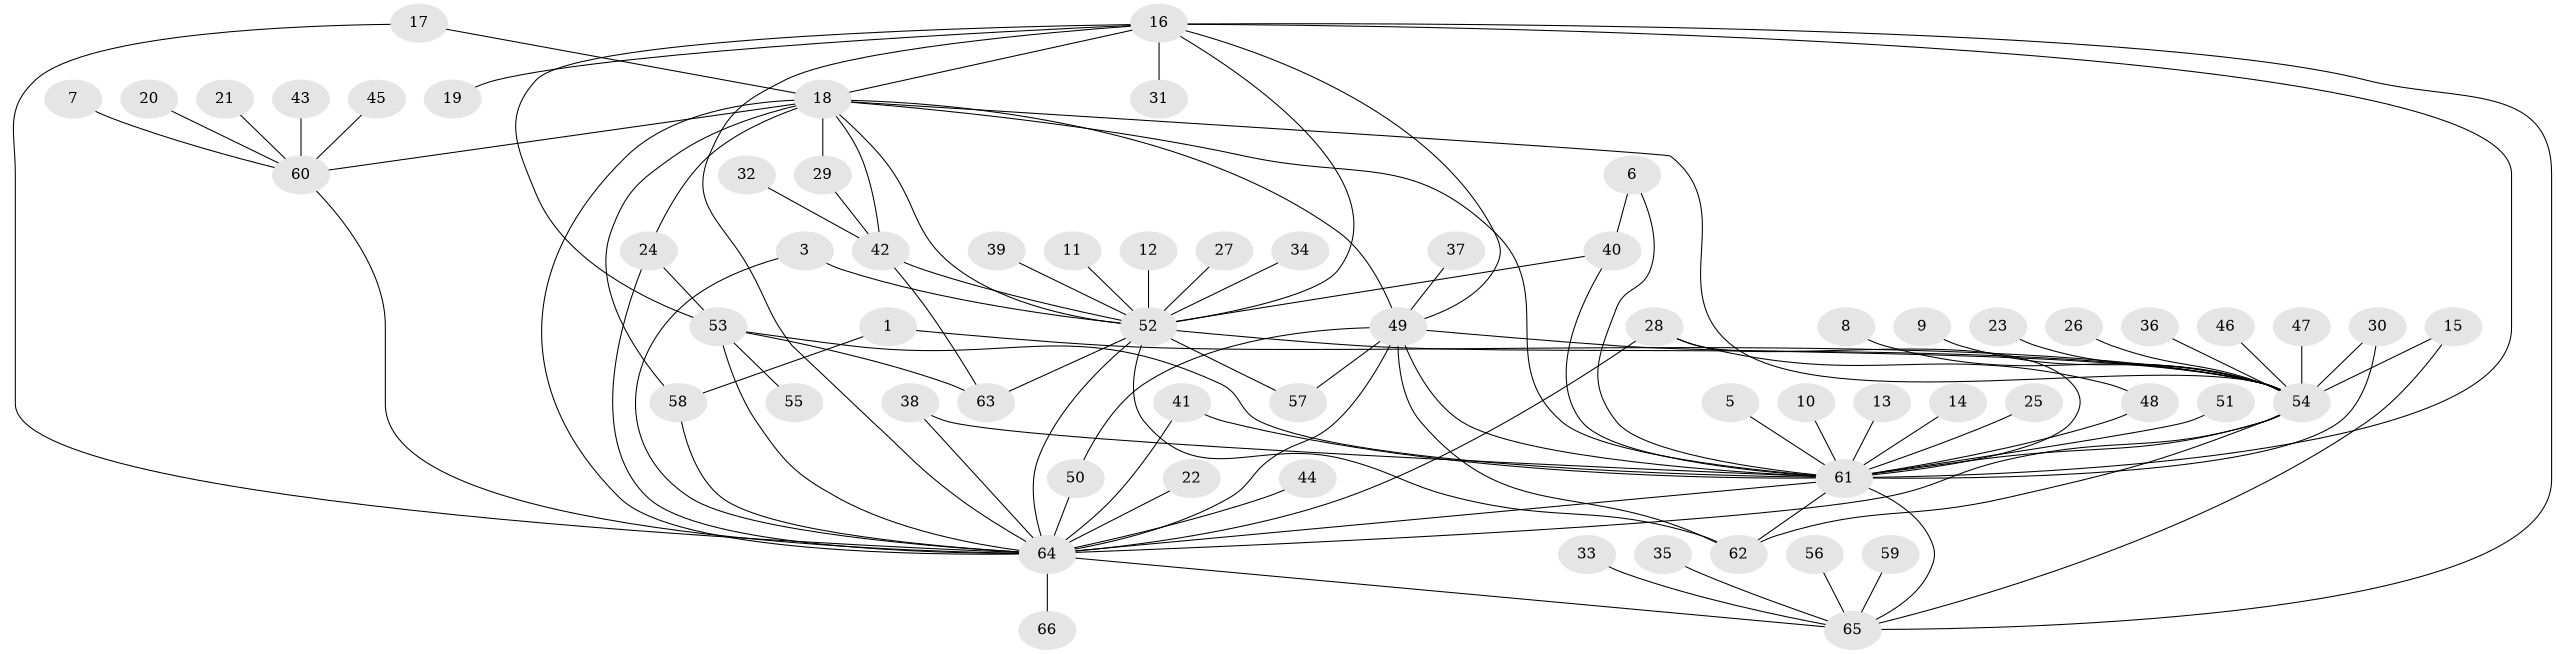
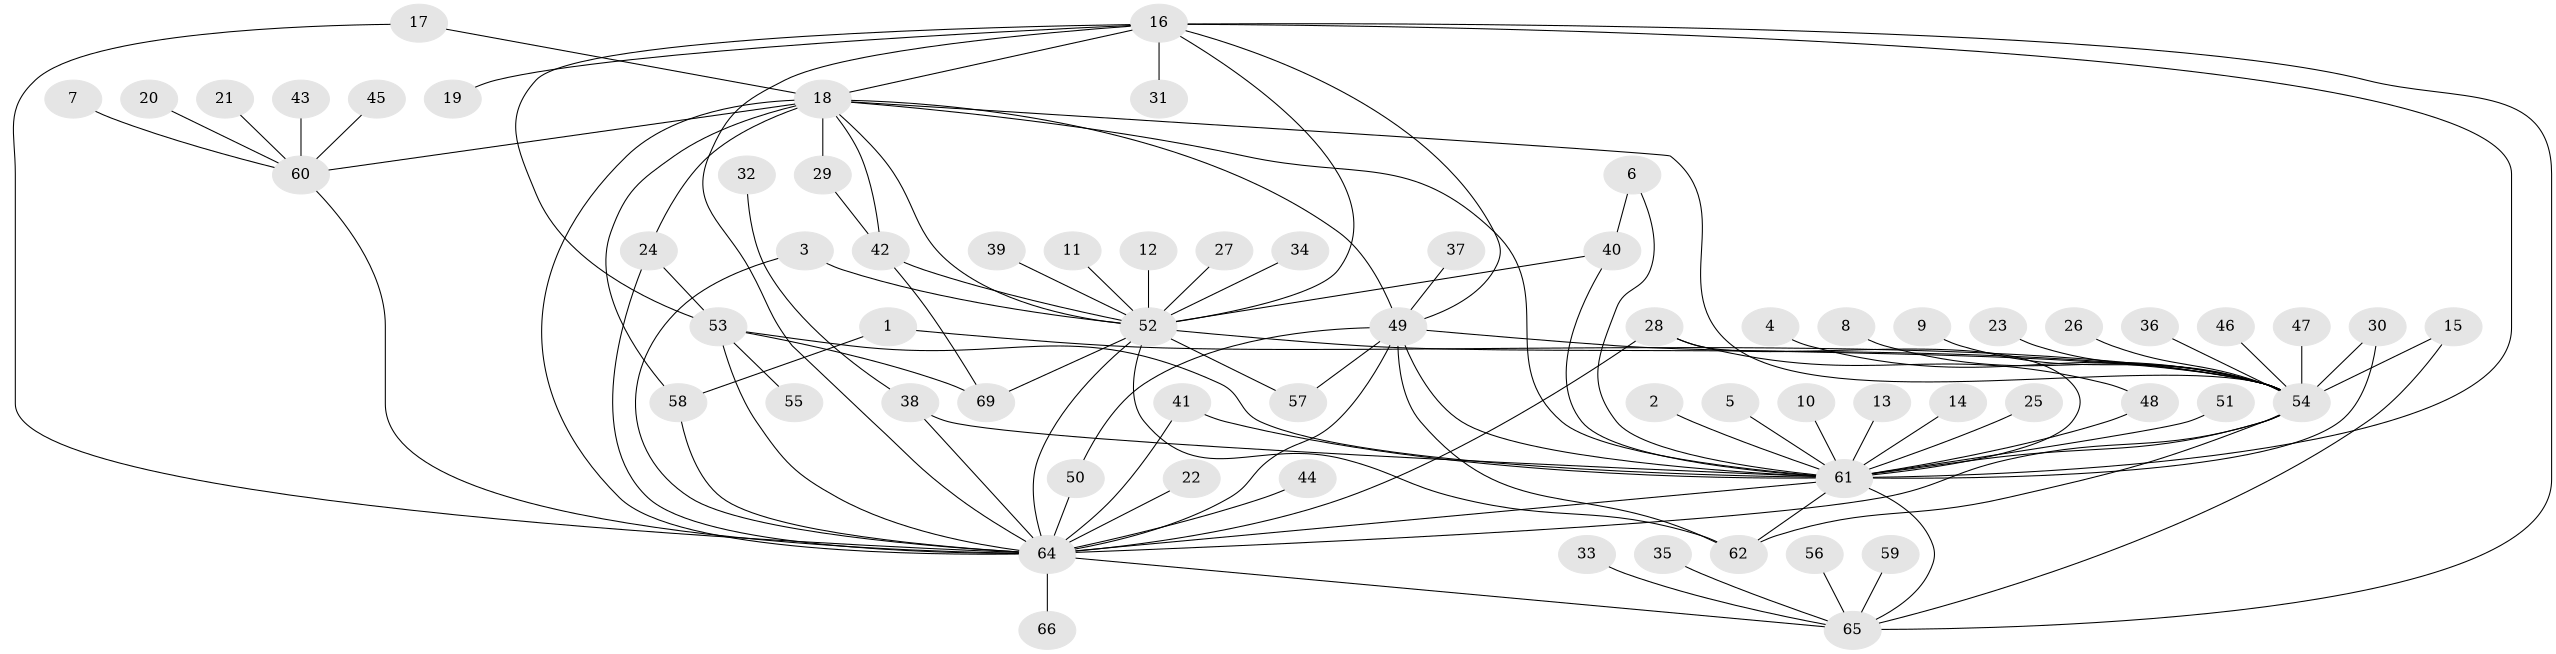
edge "32" -- "42": now "32" -- "38"
node "4": added
node "63": label "63" -> "69"
node "2": added
